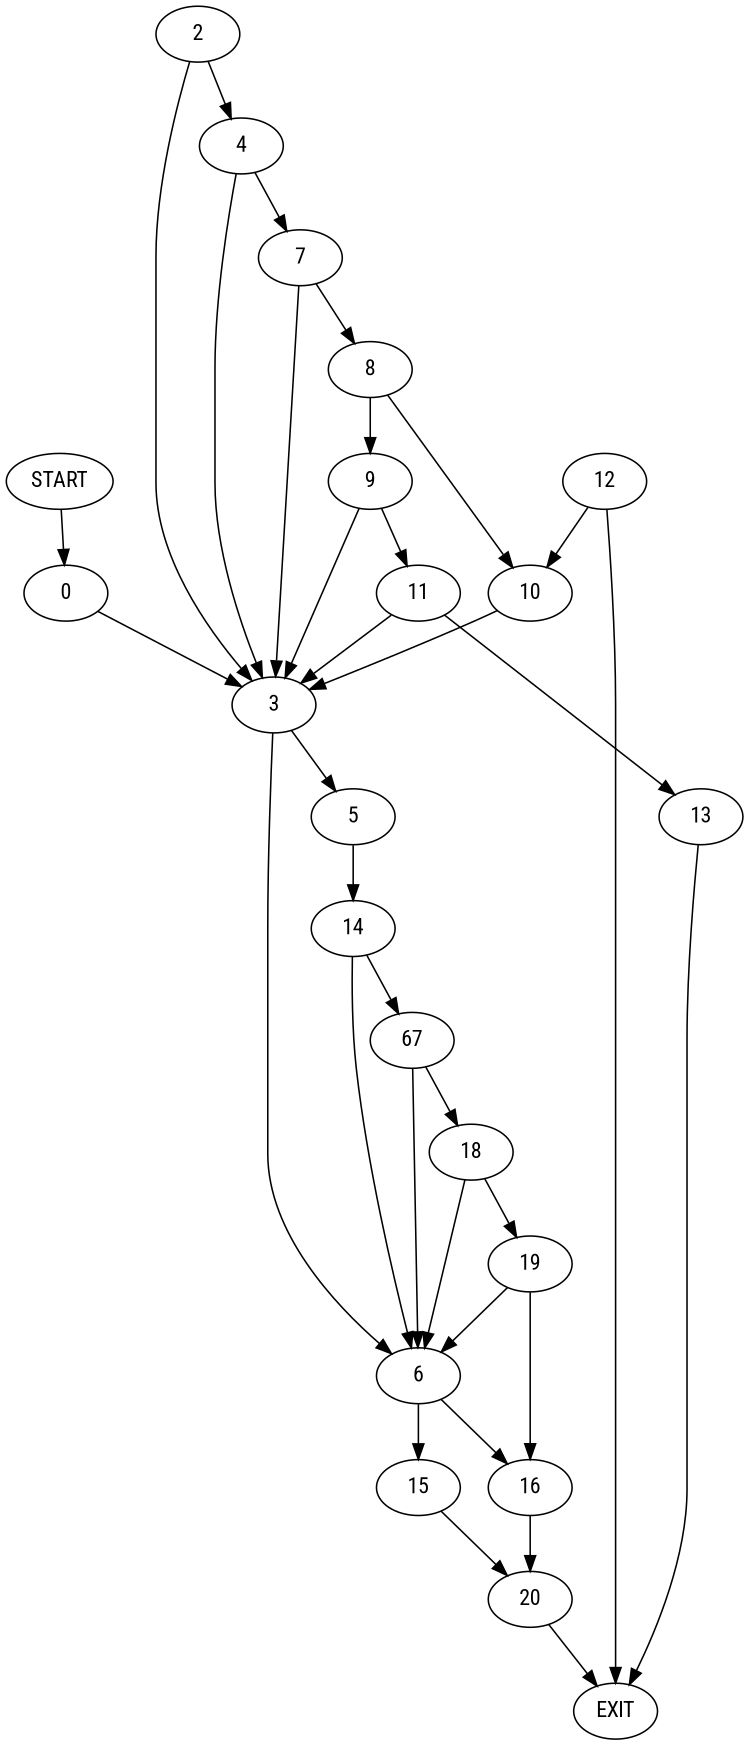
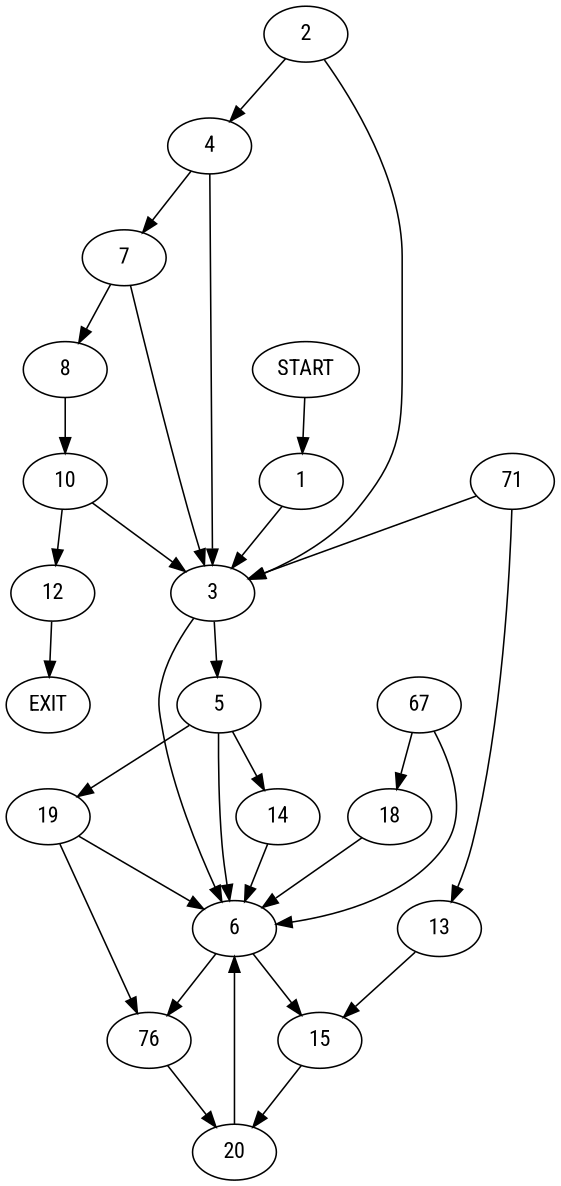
node "9": removed
edge "12" -> "10": reversed
node "0": label "0" -> "1"
node "11": label "11" -> "71"
edge "5" -> "6": added
edge "14" -> "67": removed
edge "18" -> "19": now "5" -> "19"
edge "13" -> "EXIT": now "13" -> "15"
node "16": label "16" -> "76"
edge "20" -> "EXIT": now "20" -> "6"
